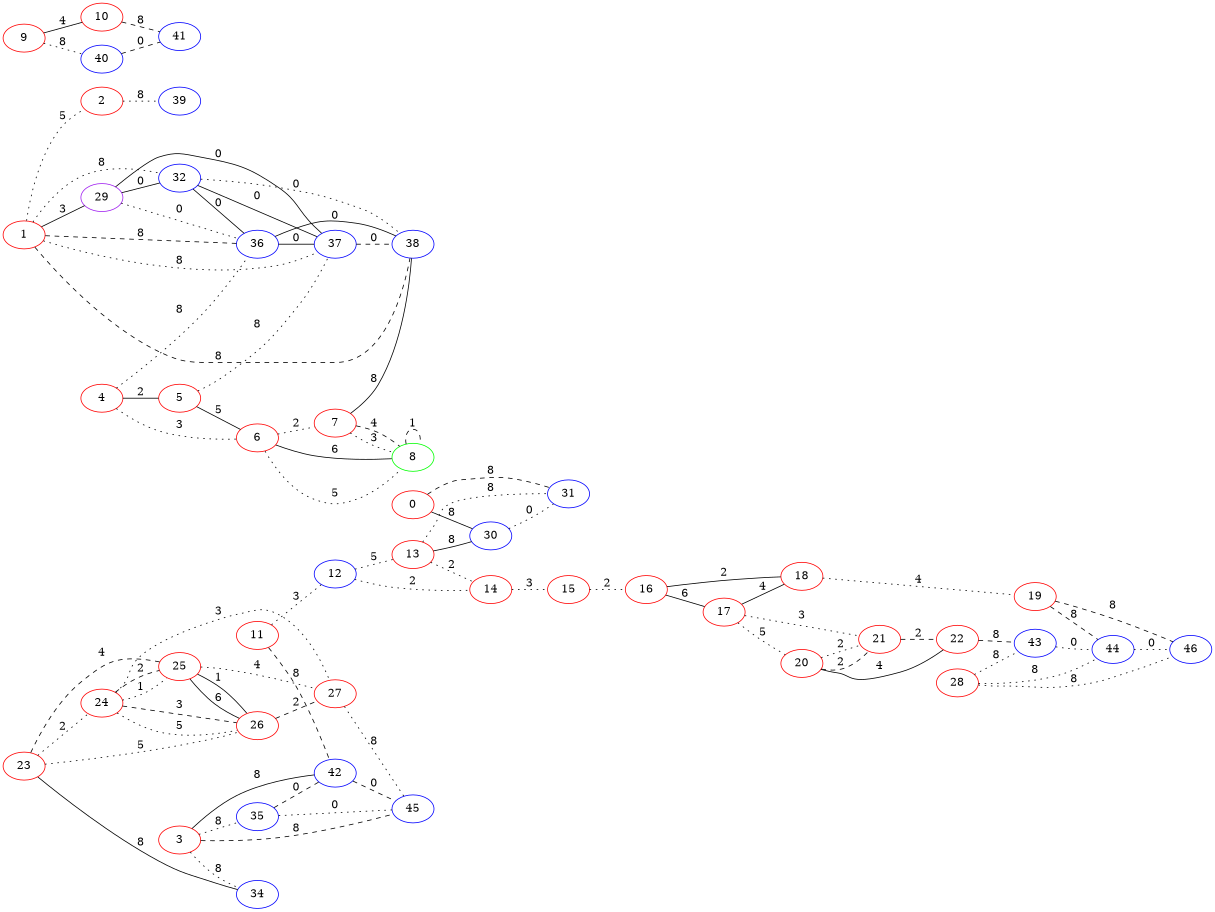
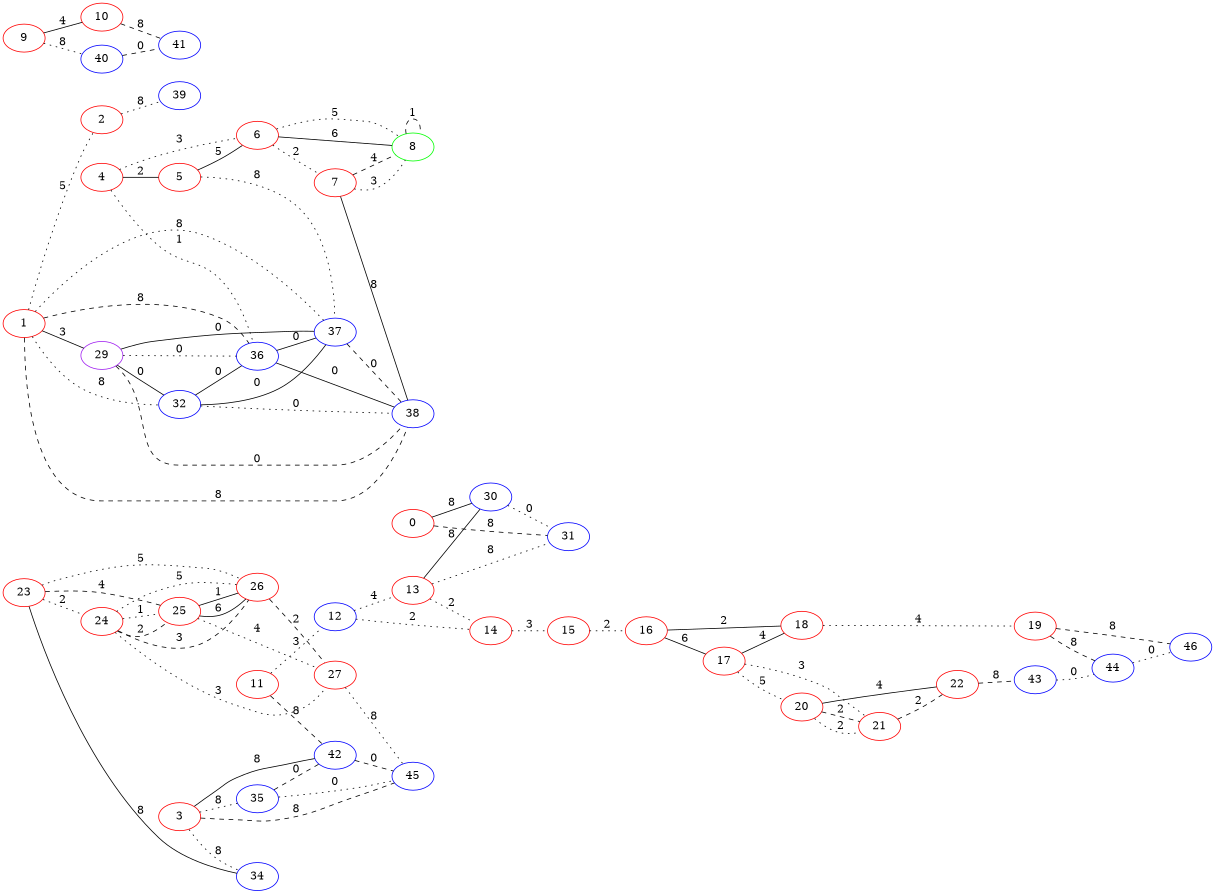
edge "36" -- "4": label "8" -> "1"
edge "29" -- "38": added, label "0"
edge "13" -- "12": label "5" -> "4"
node "28": removed
